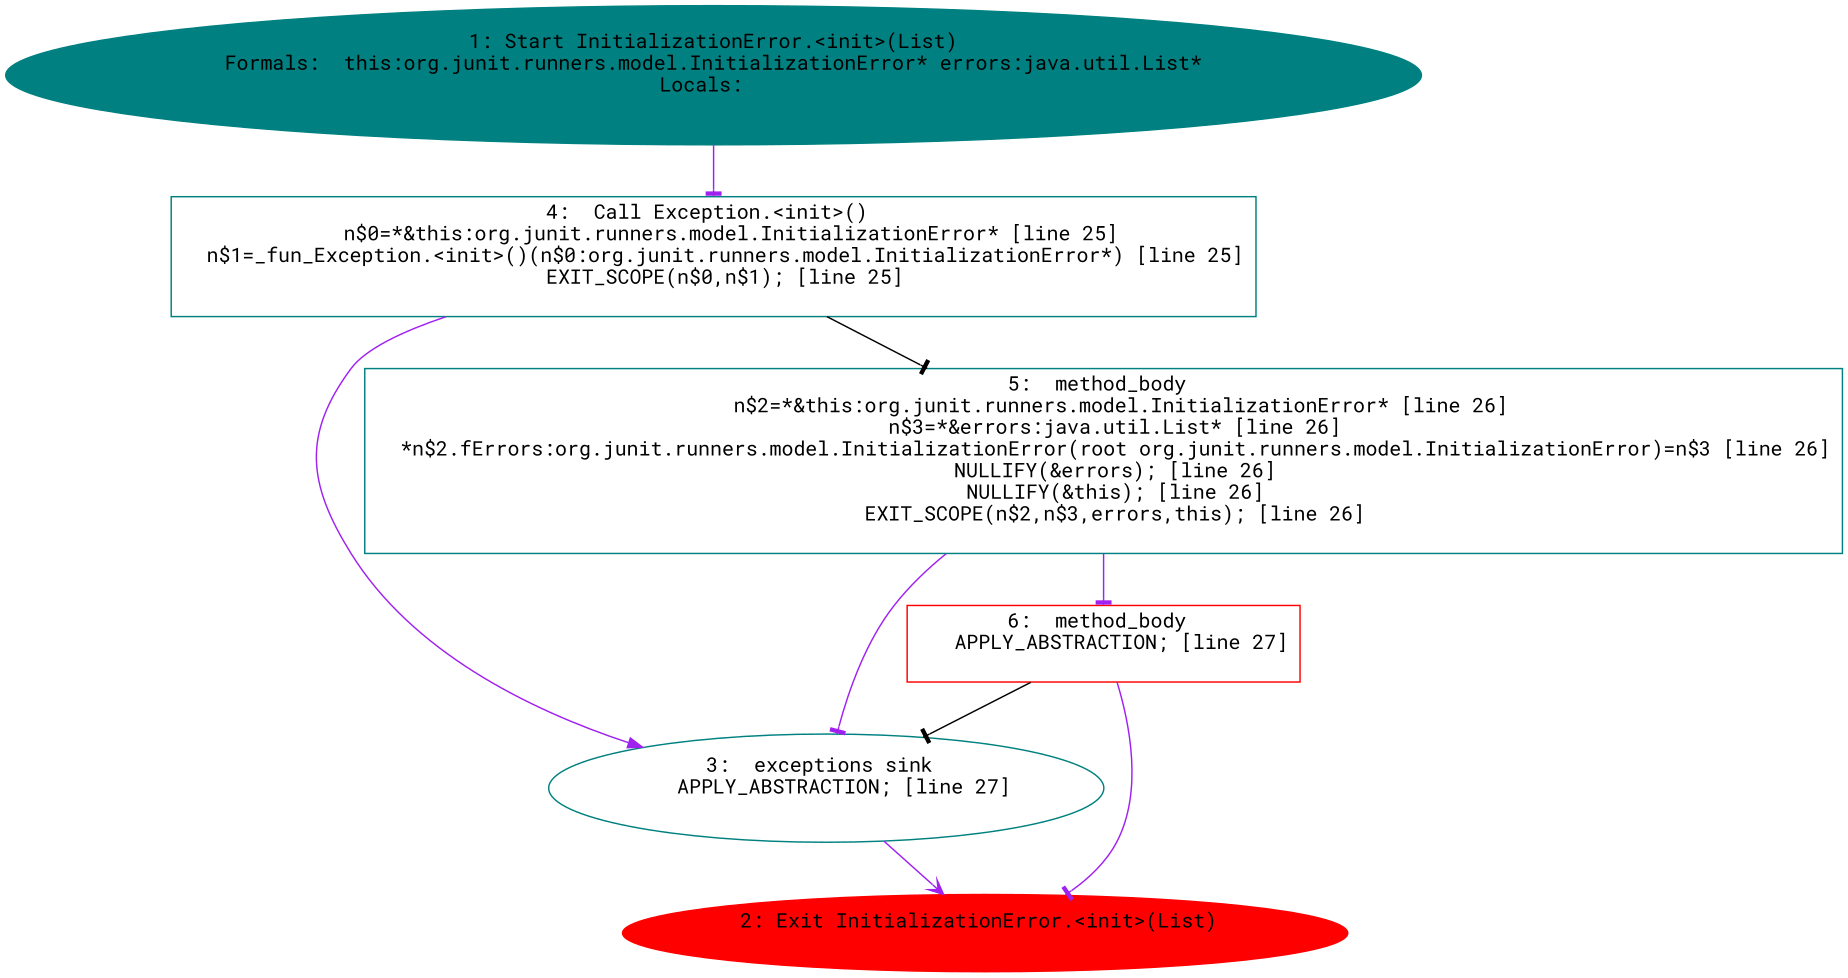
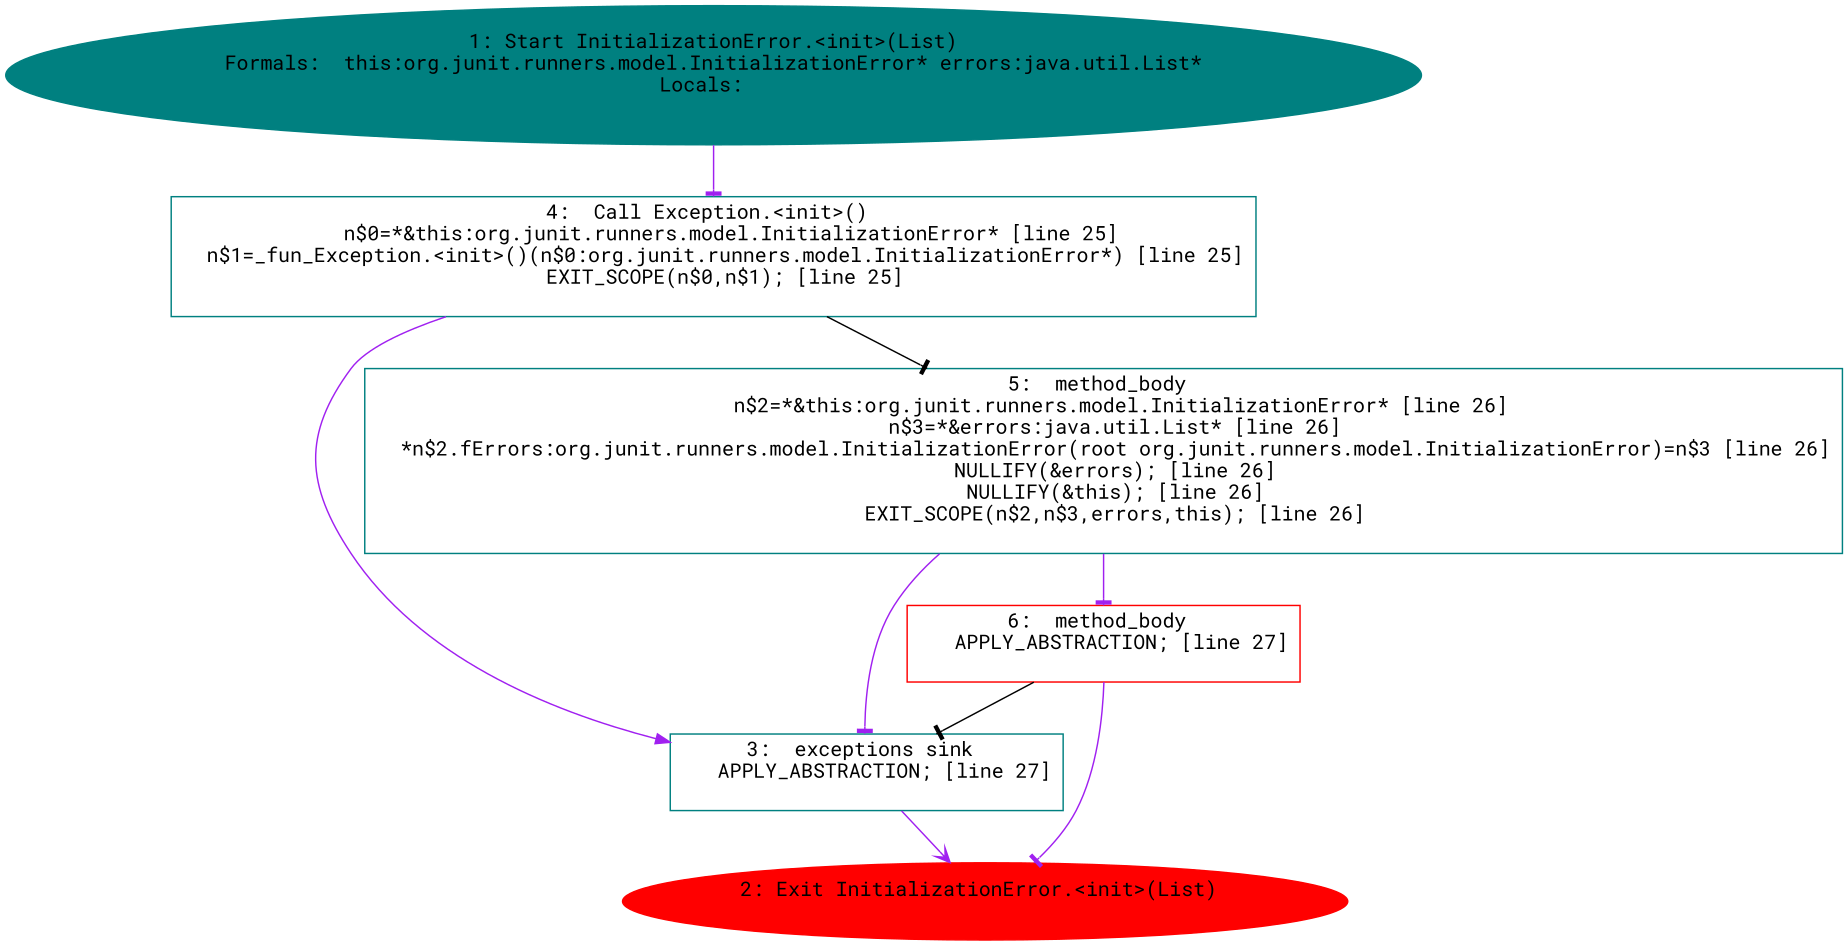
node "3:  exceptions sink APPLY_ABSTRACTION; [line 27]": shape ellipse -> box
